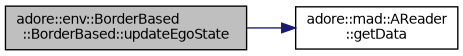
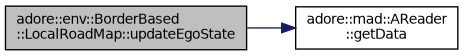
node "adore::env::BorderBased ::BorderBased::updateEgoState": label "adore::env::BorderBased ::BorderBased::updateEgoState" -> "adore::env::BorderBased ::LocalRoadMap::updateEgoState"
